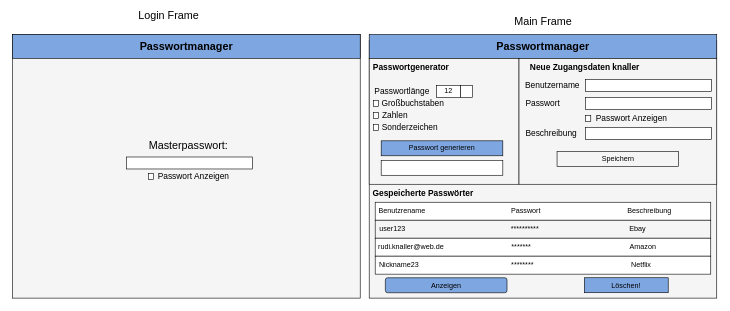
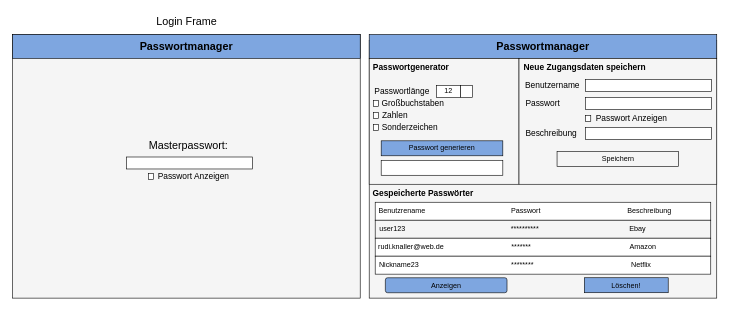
node "Login Frame": moved (168, 15) -> (186, 21)
node "Main Frame": removed
node "Neue Zugangsdaten knaller": label "Neue Zugangsdaten knaller" -> "Neue Zugangsdaten speichern"
